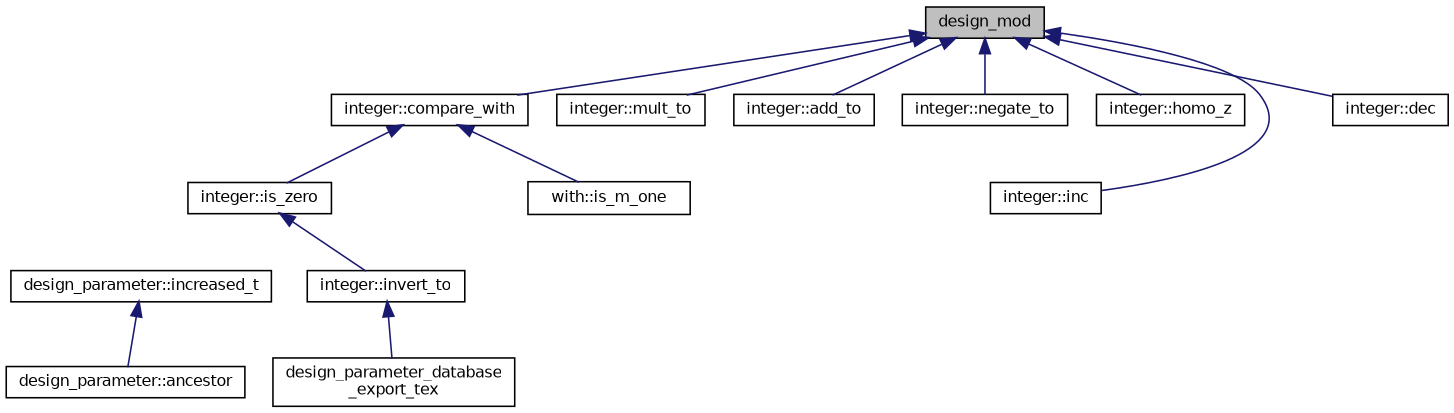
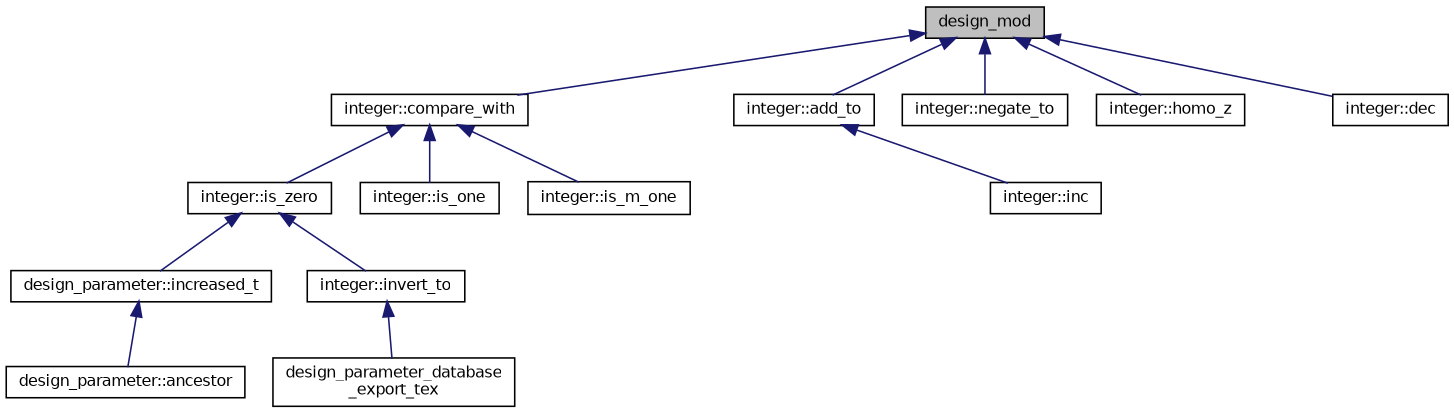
edge "integer::inc" -> "design_mod": now "integer::inc" -> "integer::add_to"
node "integer::mult_to": removed
node "integer::is_one": added
node "with::is_m_one": label "with::is_m_one" -> "integer::is_m_one"
edge "design_parameter::increased_t" -> "integer::is_zero": added
